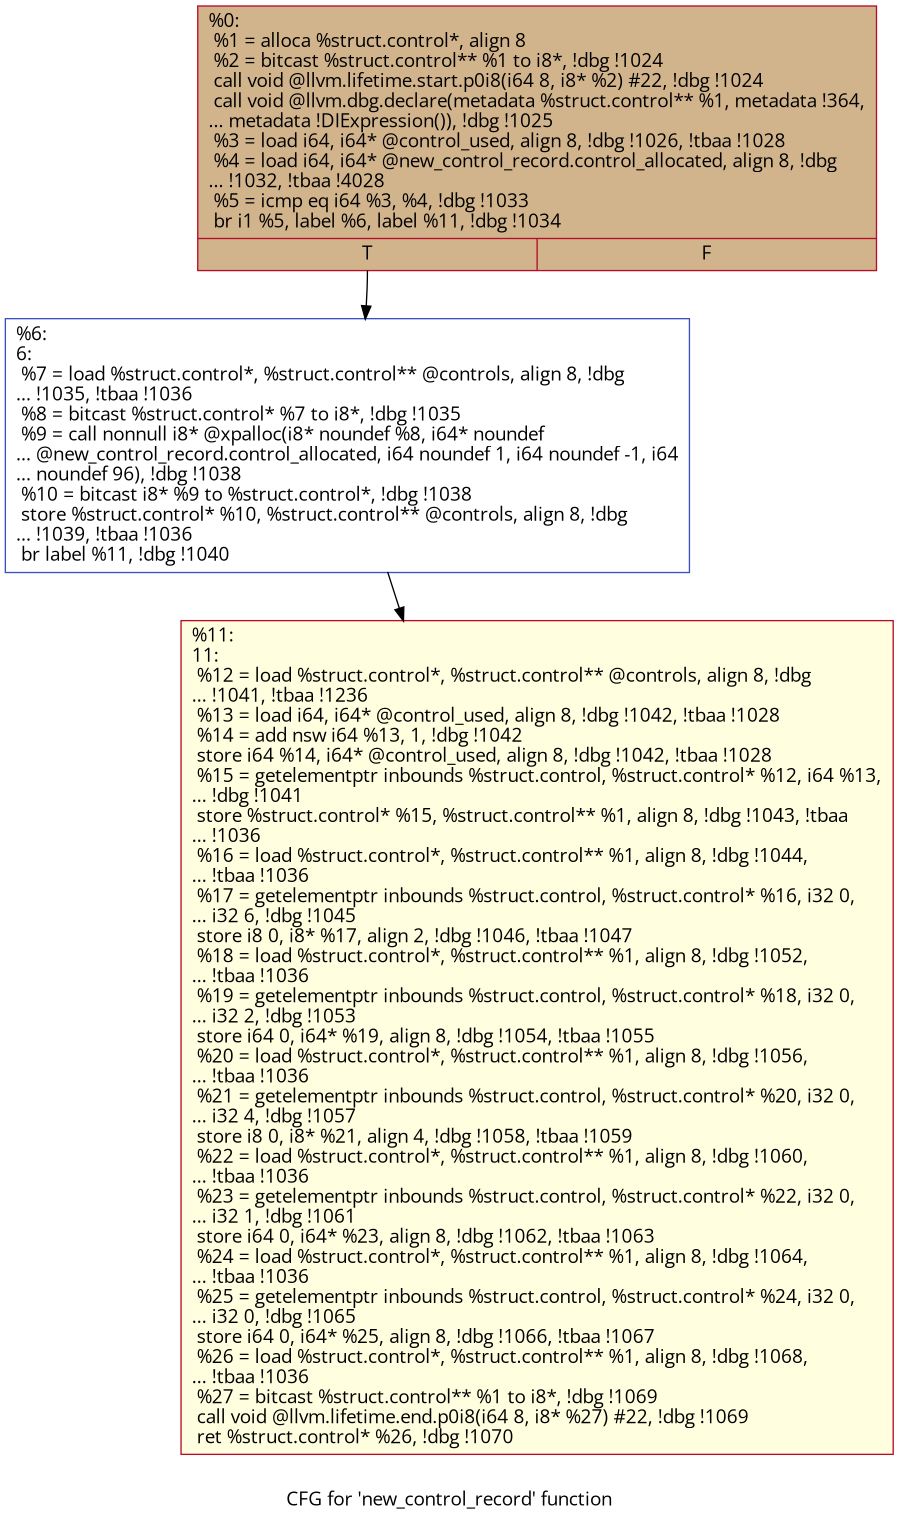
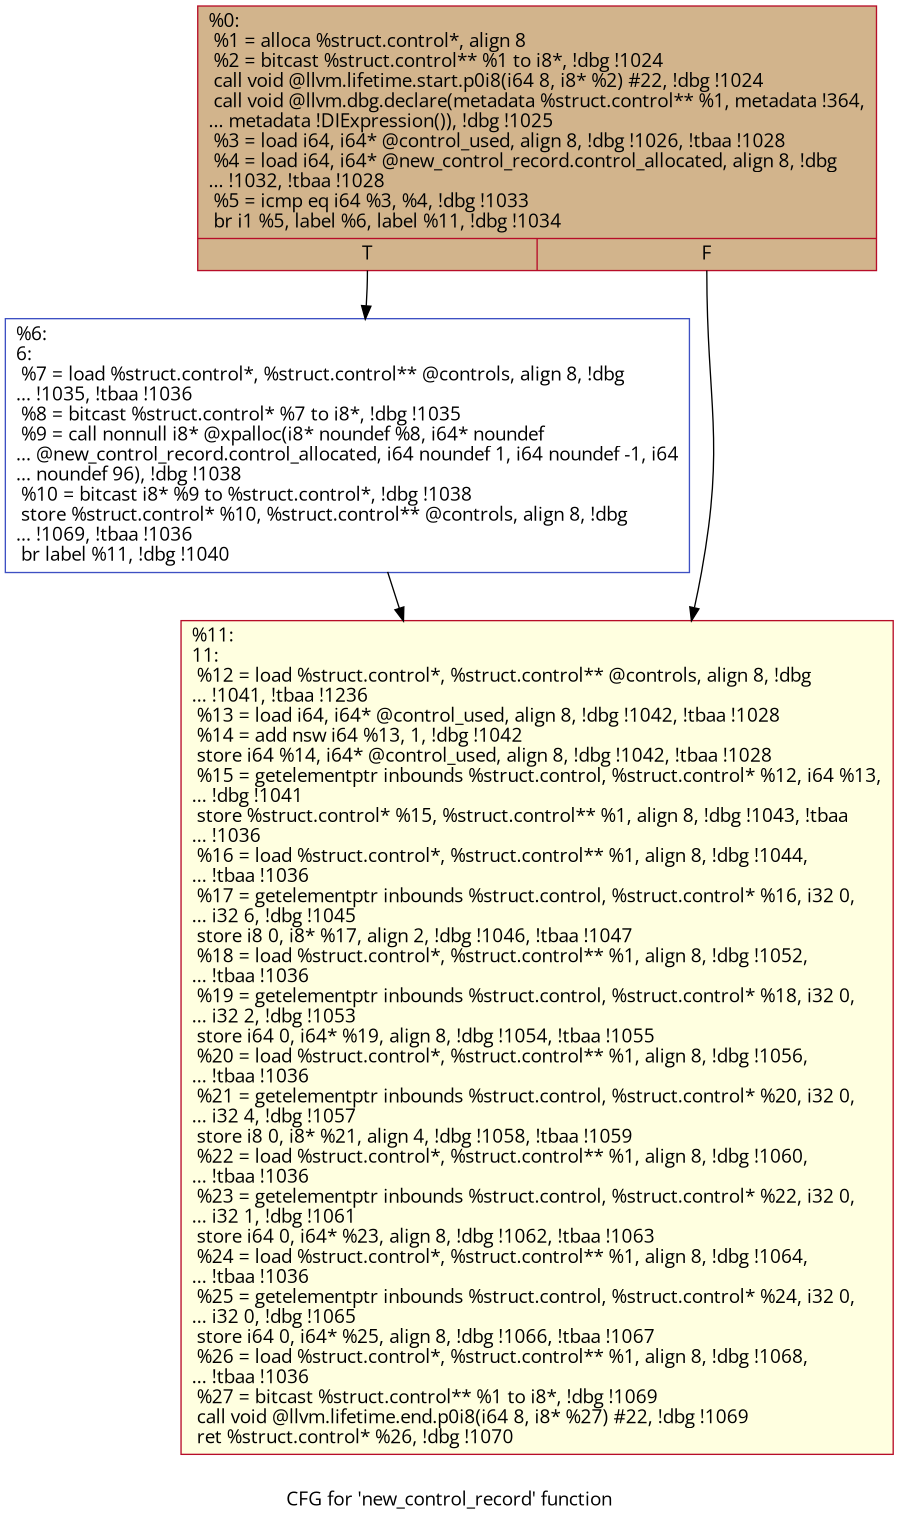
node "%0:": text "... !1032, !tbaa !4028" -> "... !1032, !tbaa !1028"
edge "%0:" -> "%11:": added
node "%6:": text "... !1039, !tbaa !1036" -> "... !1069, !tbaa !1036"
